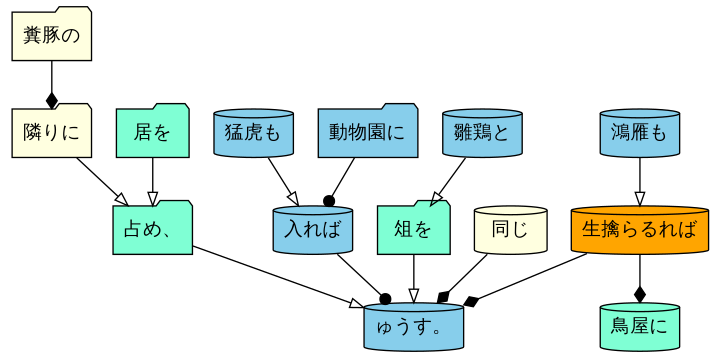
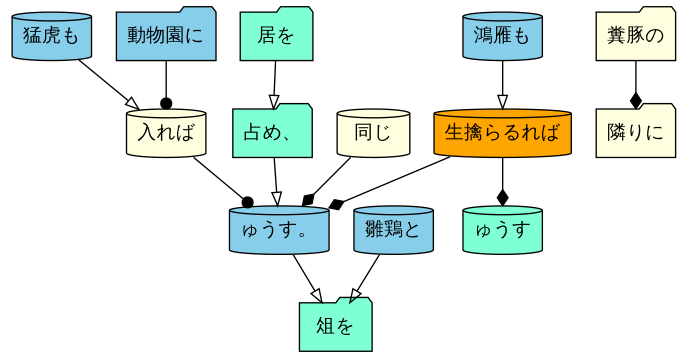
edge "隣りに" -> "占め、": removed
node "入れば": fillcolor skyblue -> lightyellow
edge "俎を" -> "ゅうす。": reversed
node "鳥屋に": label "鳥屋に" -> "ゅうす"
